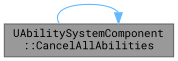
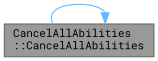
node "UAbilitySystemComponent ::CancelAllAbilities": label "UAbilitySystemComponent ::CancelAllAbilities" -> "CancelAllAbilities ::CancelAllAbilities"
